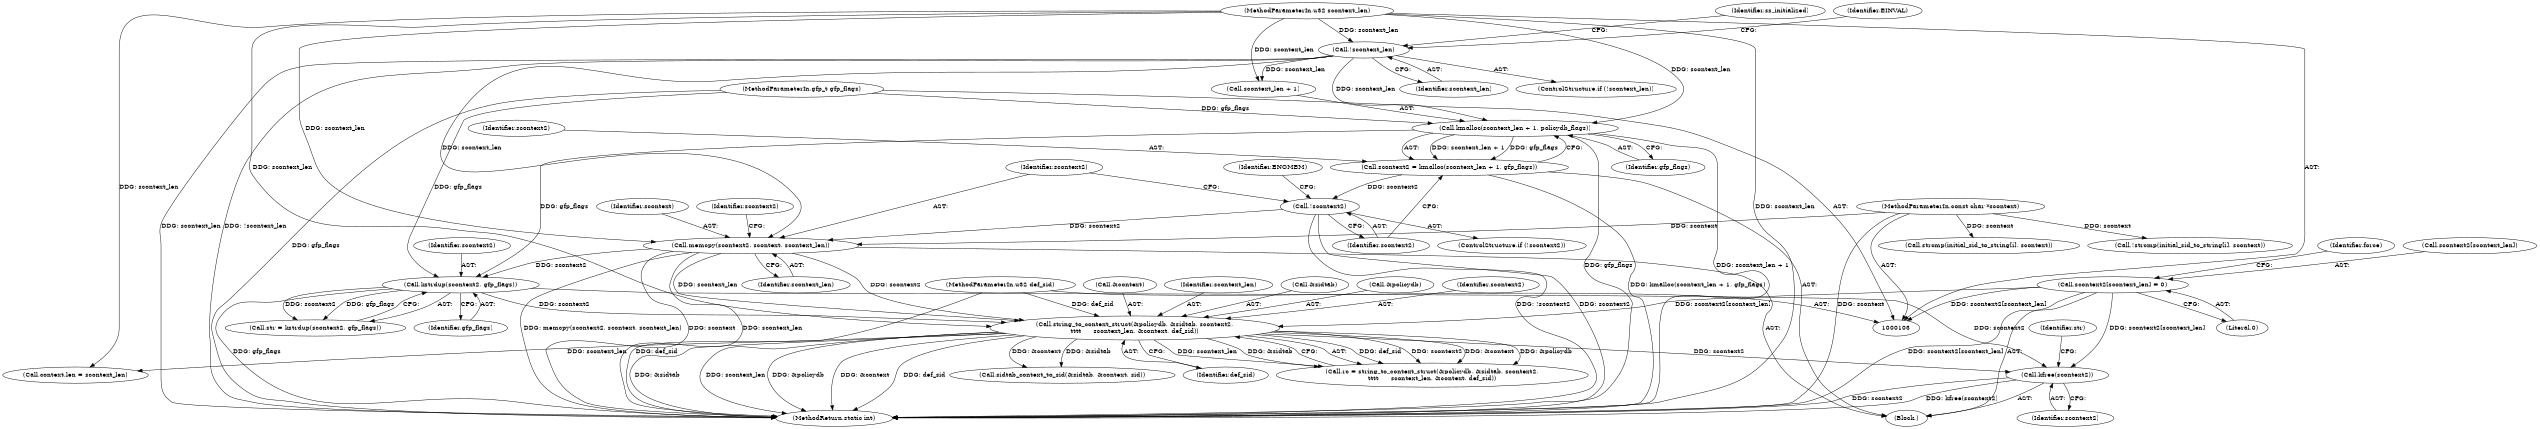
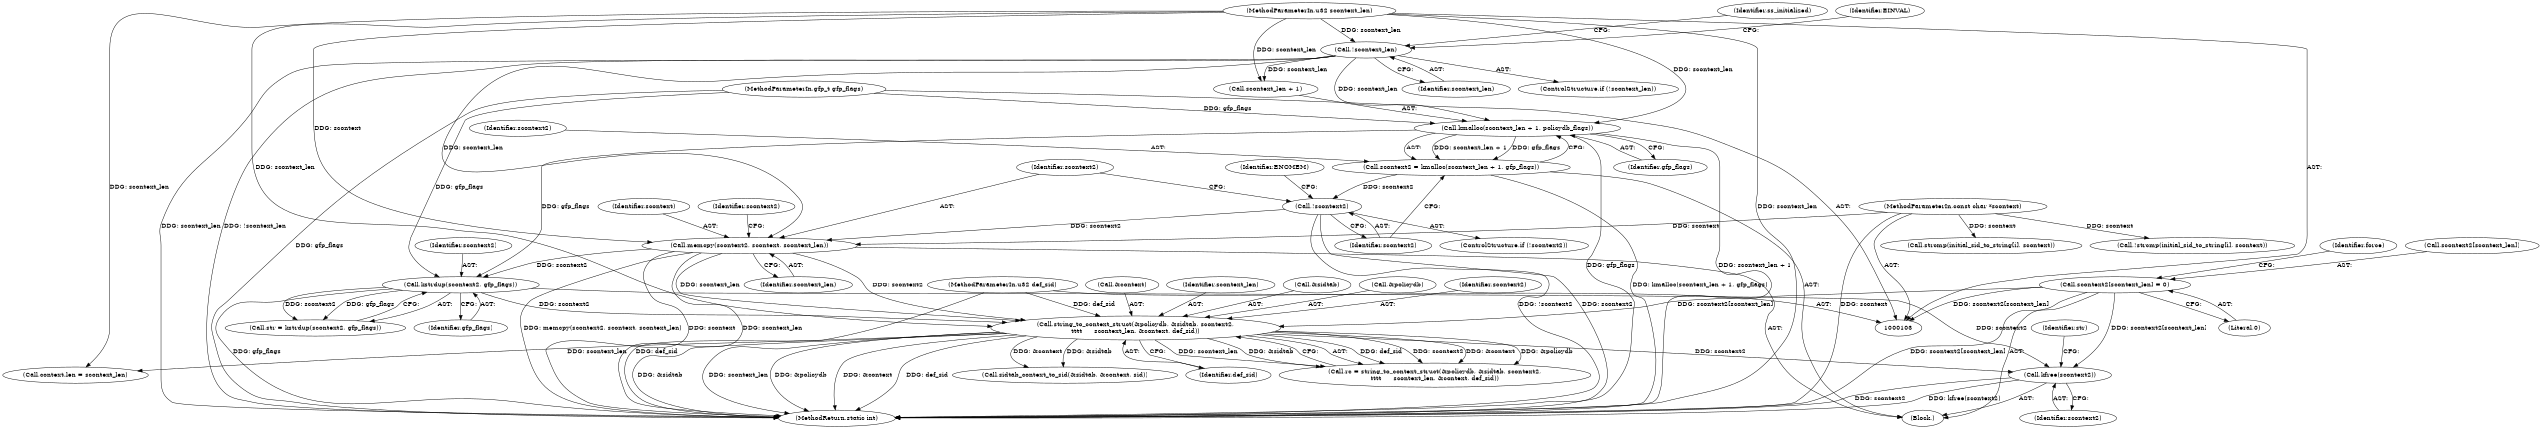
edge "(MethodParameterIn,u32 scontext_len)" -> "(Call,memcpy(scontext2, scontext, scontext_len))": label "DDG: scontext_len" -> "DDG: scontext"
